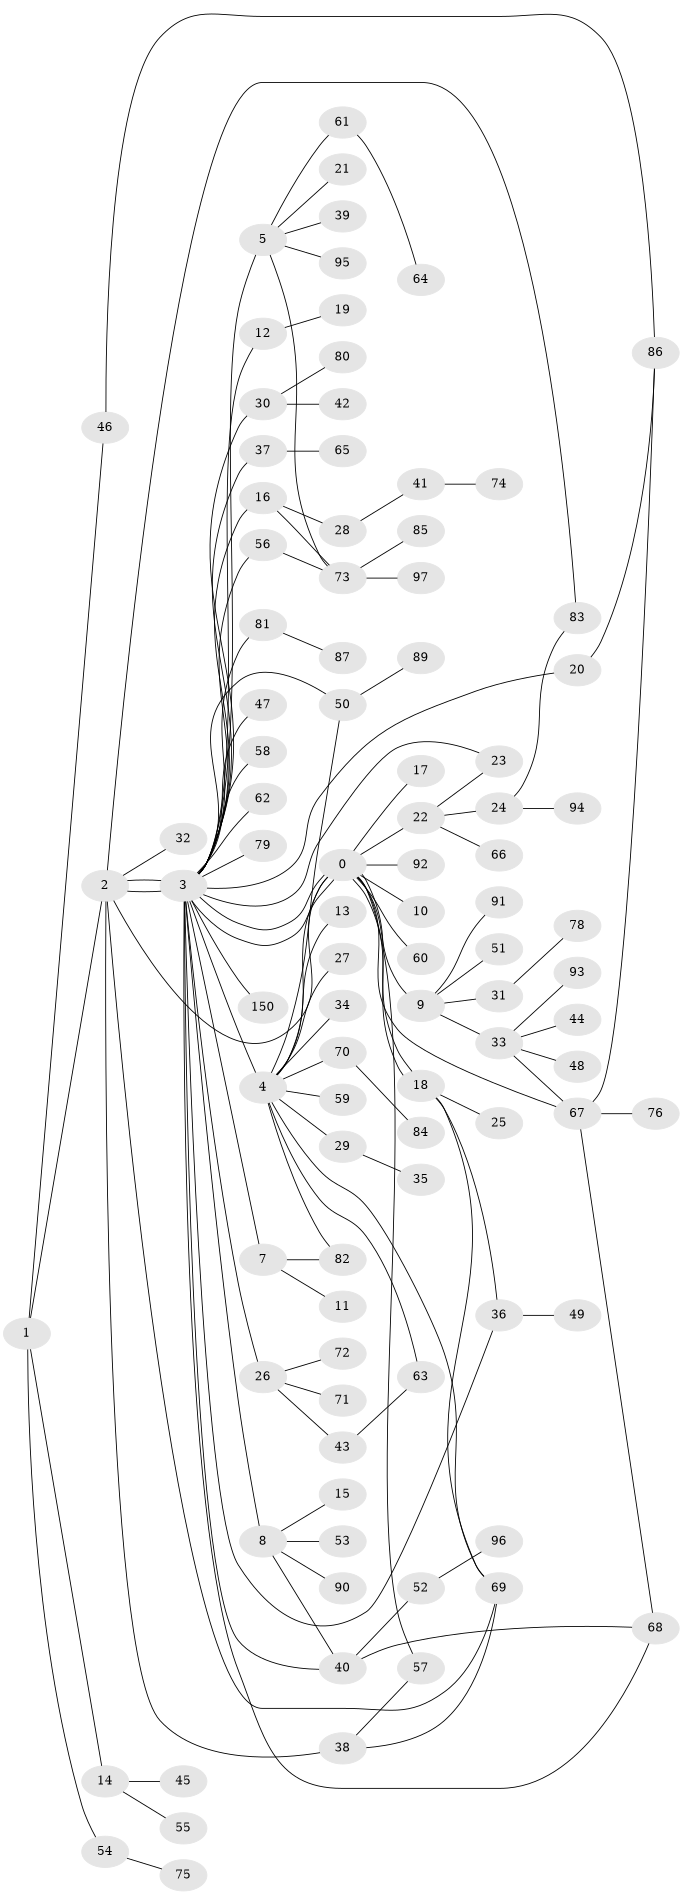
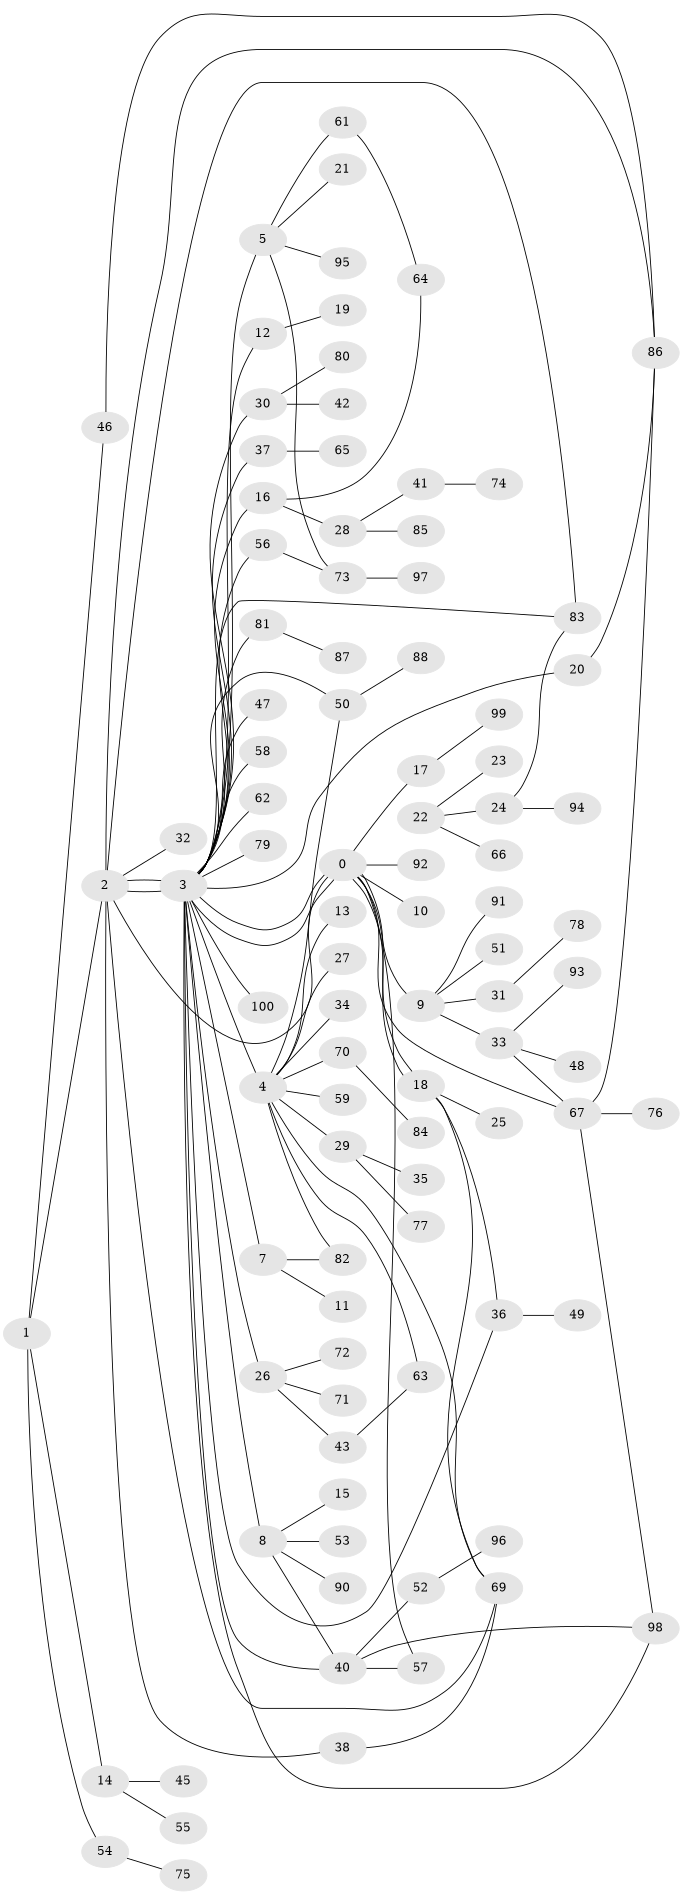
edge "86" -- "2": added
node "39": removed
edge "16" -- "73": now "16" -- "64"
edge "85" -- "73": now "85" -- "28"
node "89": label "89" -> "88"
node "99": added
edge "23" -- "3": now "83" -- "3"
edge "22" -- "0": removed
node "60": removed
edge "0" -- "4": removed
node "150": label "150" -> "100"
node "44": removed
node "77": added
node "68": label "68" -> "98"
edge "57" -- "38": now "57" -- "40"
